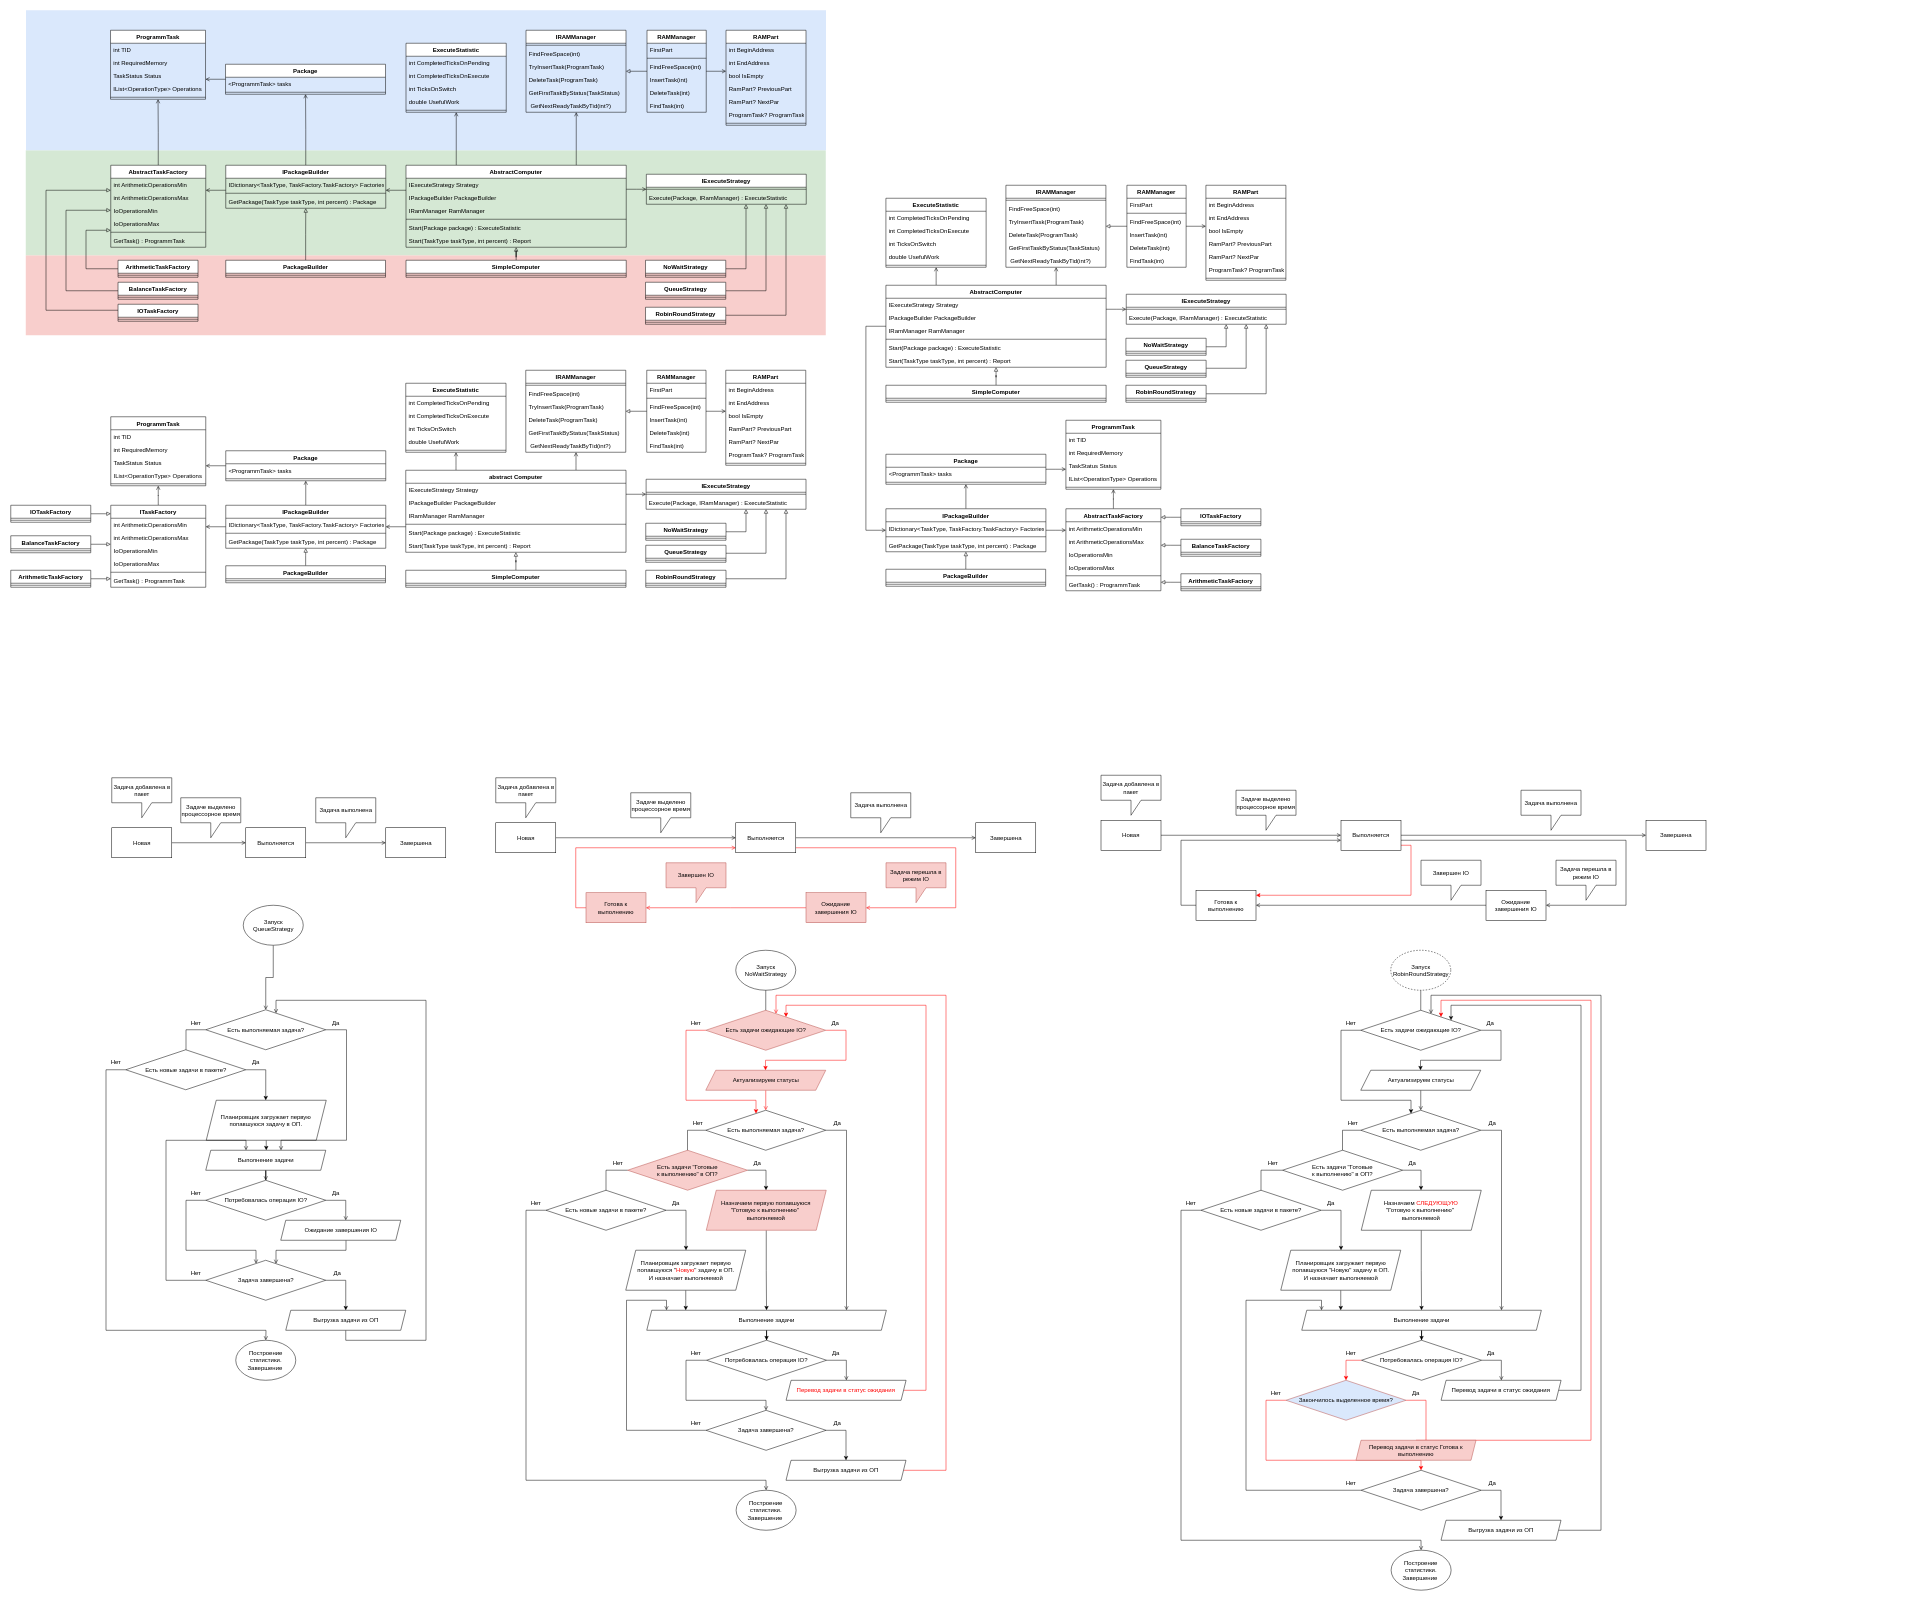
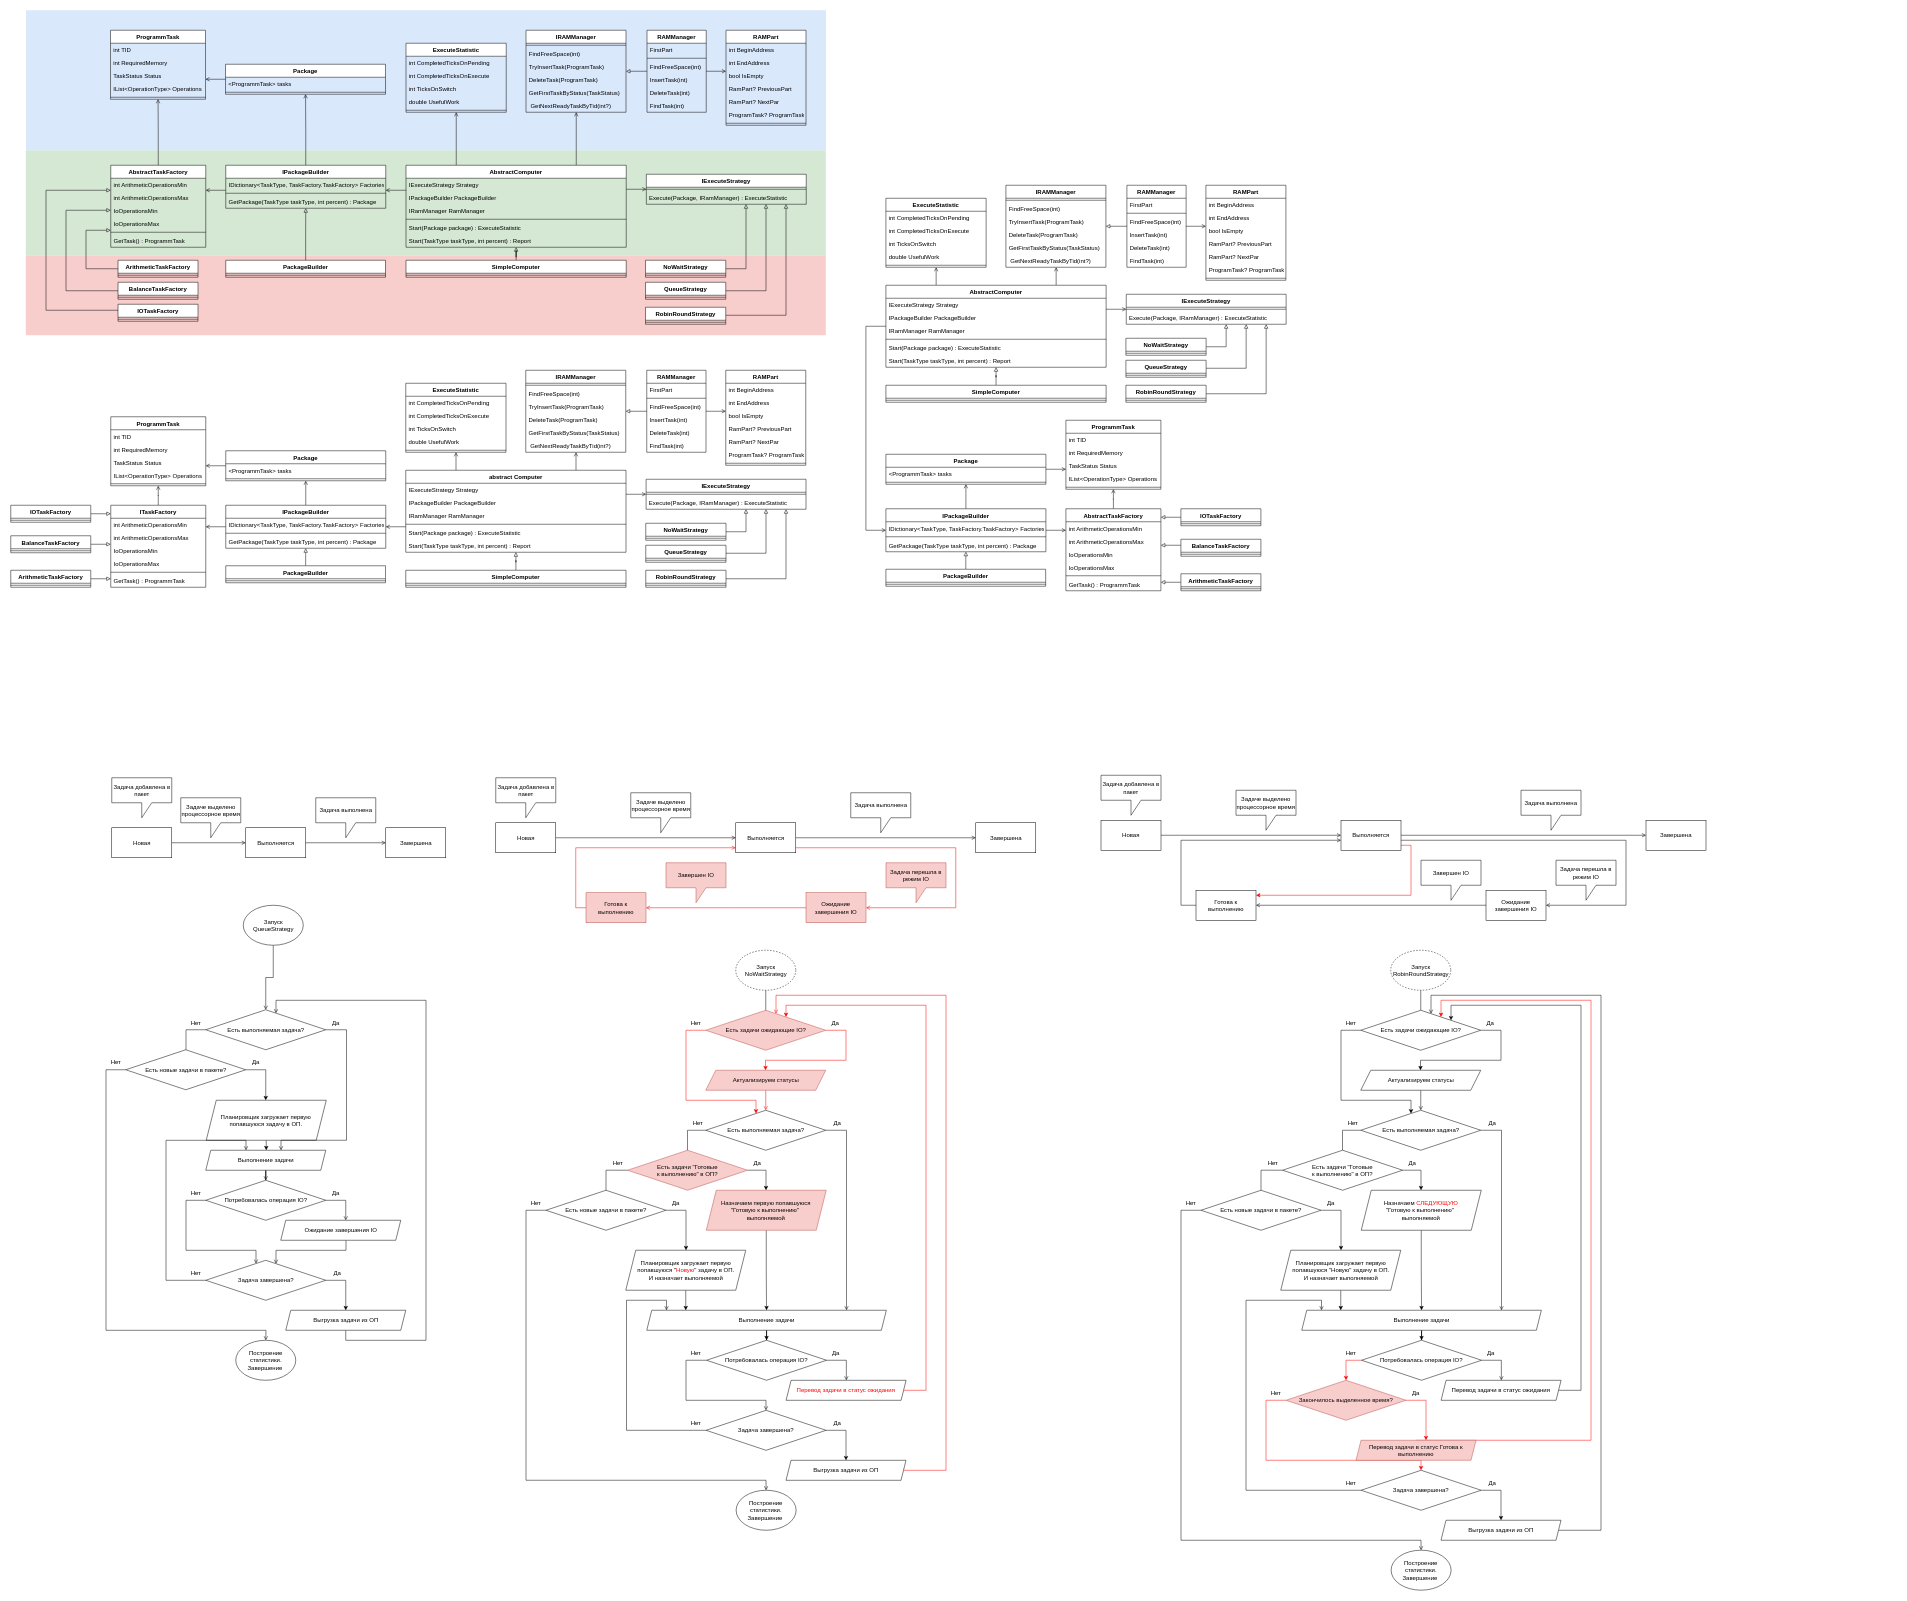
node "Запуск NoWaitStrategy": style solid -> dashed
node "Закончилось выделенное время?": fillcolor #dae8fc -> #f8cecc
edge "Закончилось выделенное время?" -- "Перевод задачи в статус Готова к выполнению": arrowhead none -> classic
